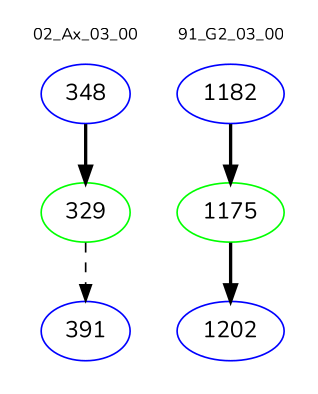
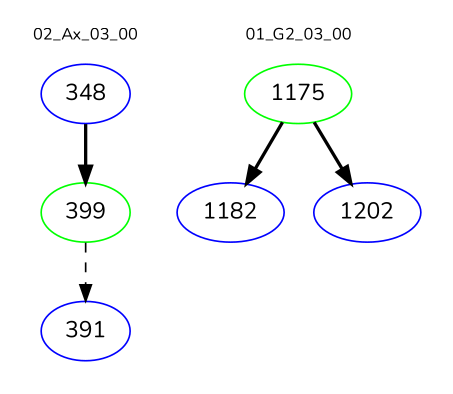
cluster "91_G2_03_00": label "91_G2_03_00" -> "01_G2_03_00"
edge "1182" -> "1175": reversed
node "329": label "329" -> "399"
